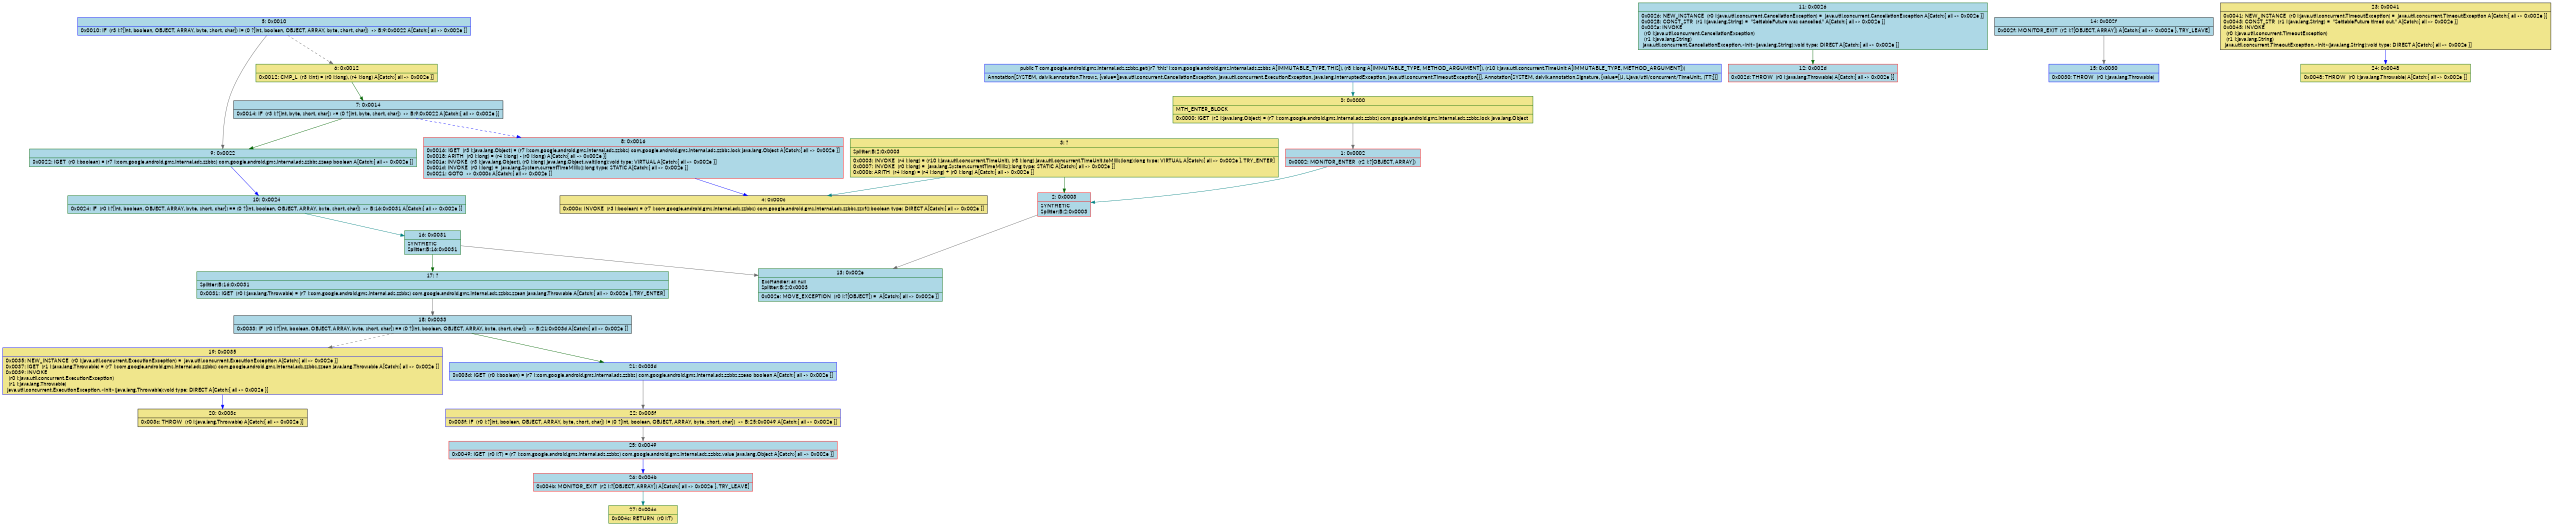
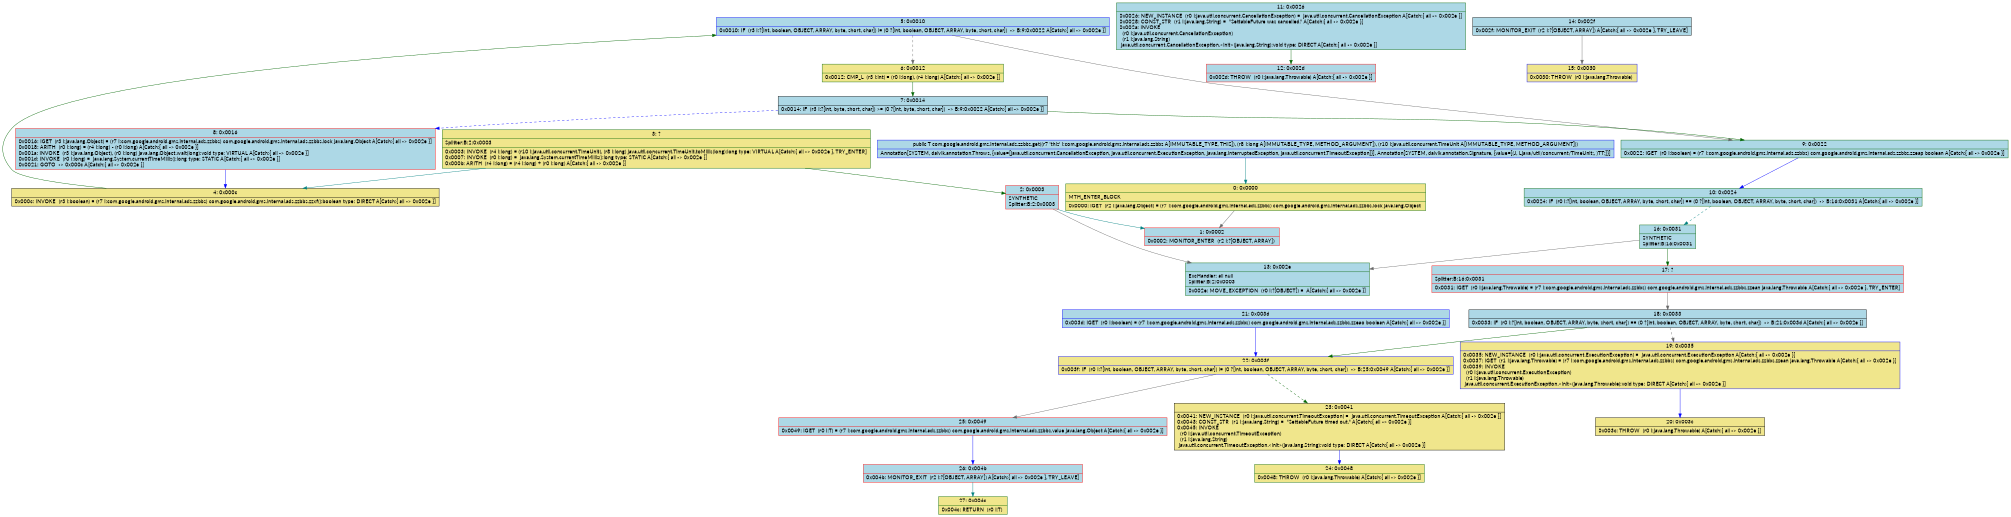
edge "4: 0x000c" -> "5: 0x0010": added
node "15: 0x0030": fillcolor lightblue -> khaki
edge "1: 0x0002" -> "2: 0x0003": reversed
edge "10: 0x0024" -> "16: 0x0031": style solid -> dashed
node "17: ?": color darkgreen -> red
edge "18: 0x0033" -> "21: 0x003d": now "18: 0x0033" -> "22: 0x003f"
edge "22: 0x003f" -> "23: 0x0041": added
edge "21: 0x003d" -> "22: 0x003f": color gray40 -> blue
